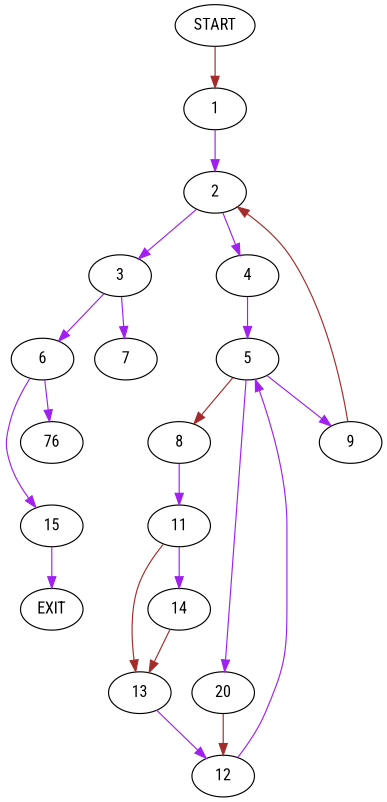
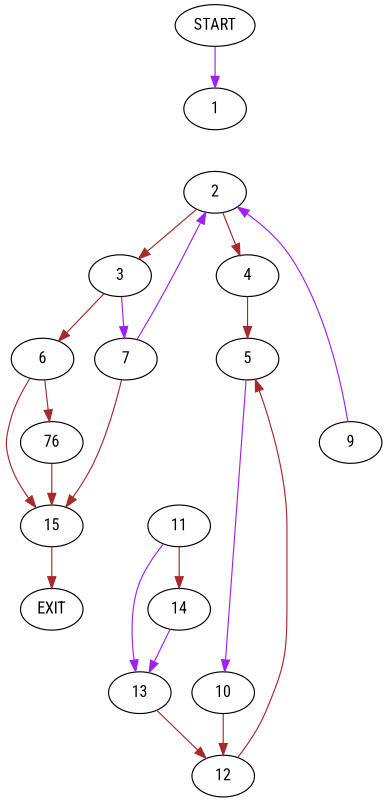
edge "START" -> "1": color brown -> purple
edge "1" -> "2": now "7" -> "2"
edge "2" -> "4": color purple -> brown
edge "2" -> "3": color purple -> brown
edge "9" -> "2": color brown -> purple
edge "4" -> "5": color purple -> brown
edge "3" -> "6": color purple -> brown
edge "6" -> "76": color purple -> brown
edge "5" -> "9": removed
edge "6" -> "15": color purple -> brown
edge "7" -> "15": added
node "8": removed
edge "76" -> "15": added
edge "15" -> "EXIT": color purple -> brown
edge "11" -> "14": color purple -> brown
edge "12" -> "5": color purple -> brown
edge "11" -> "13": color brown -> purple
edge "14" -> "13": color brown -> purple
node "20": label "20" -> "10"
edge "13" -> "12": color purple -> brown
